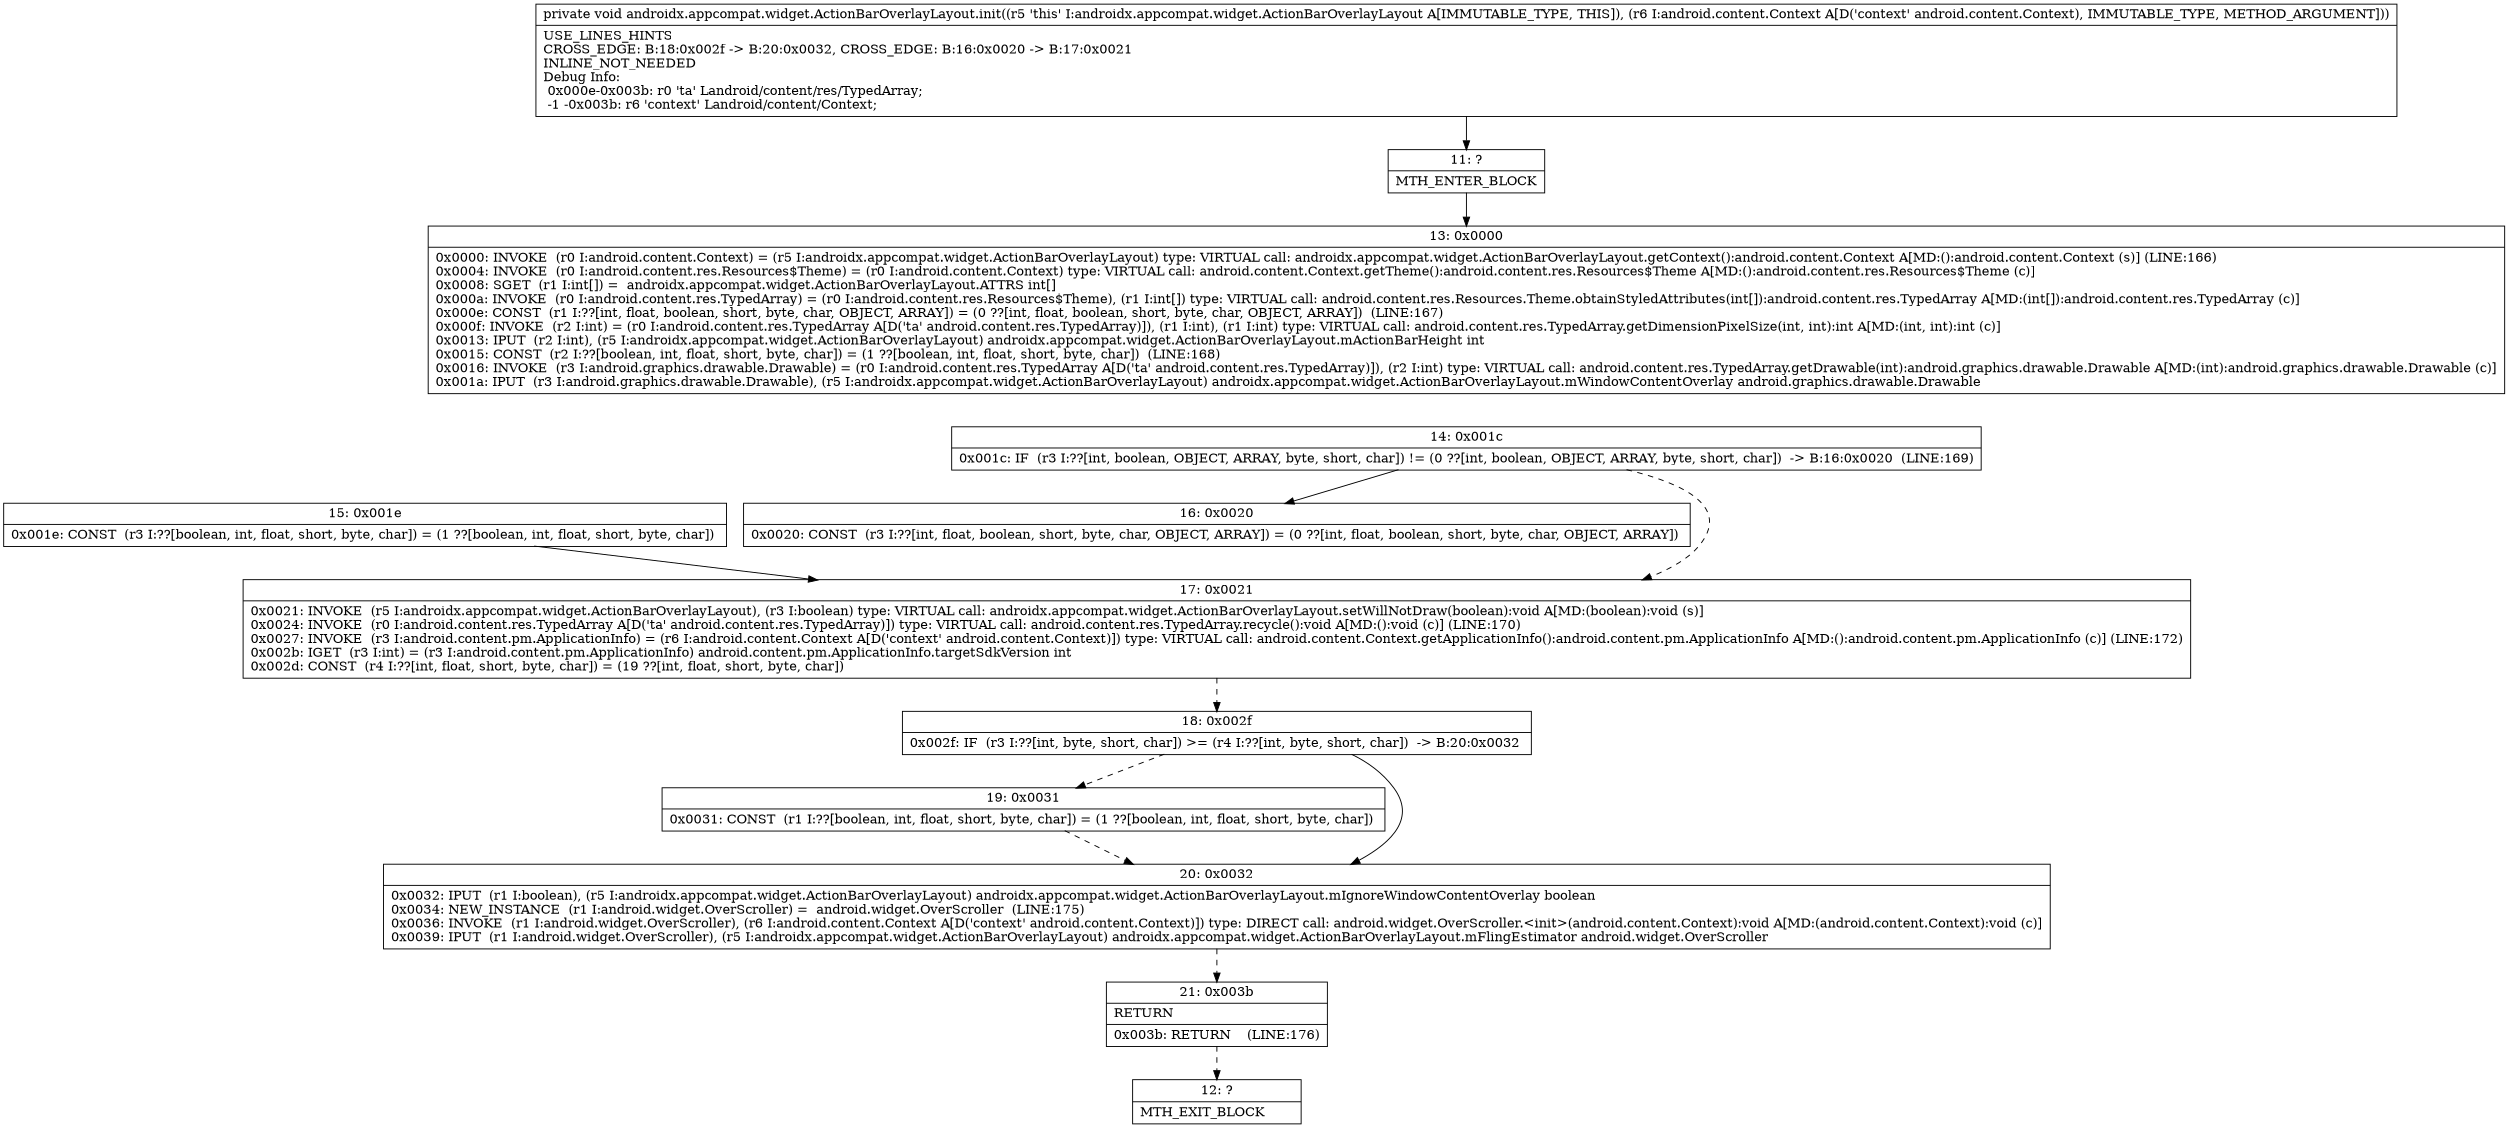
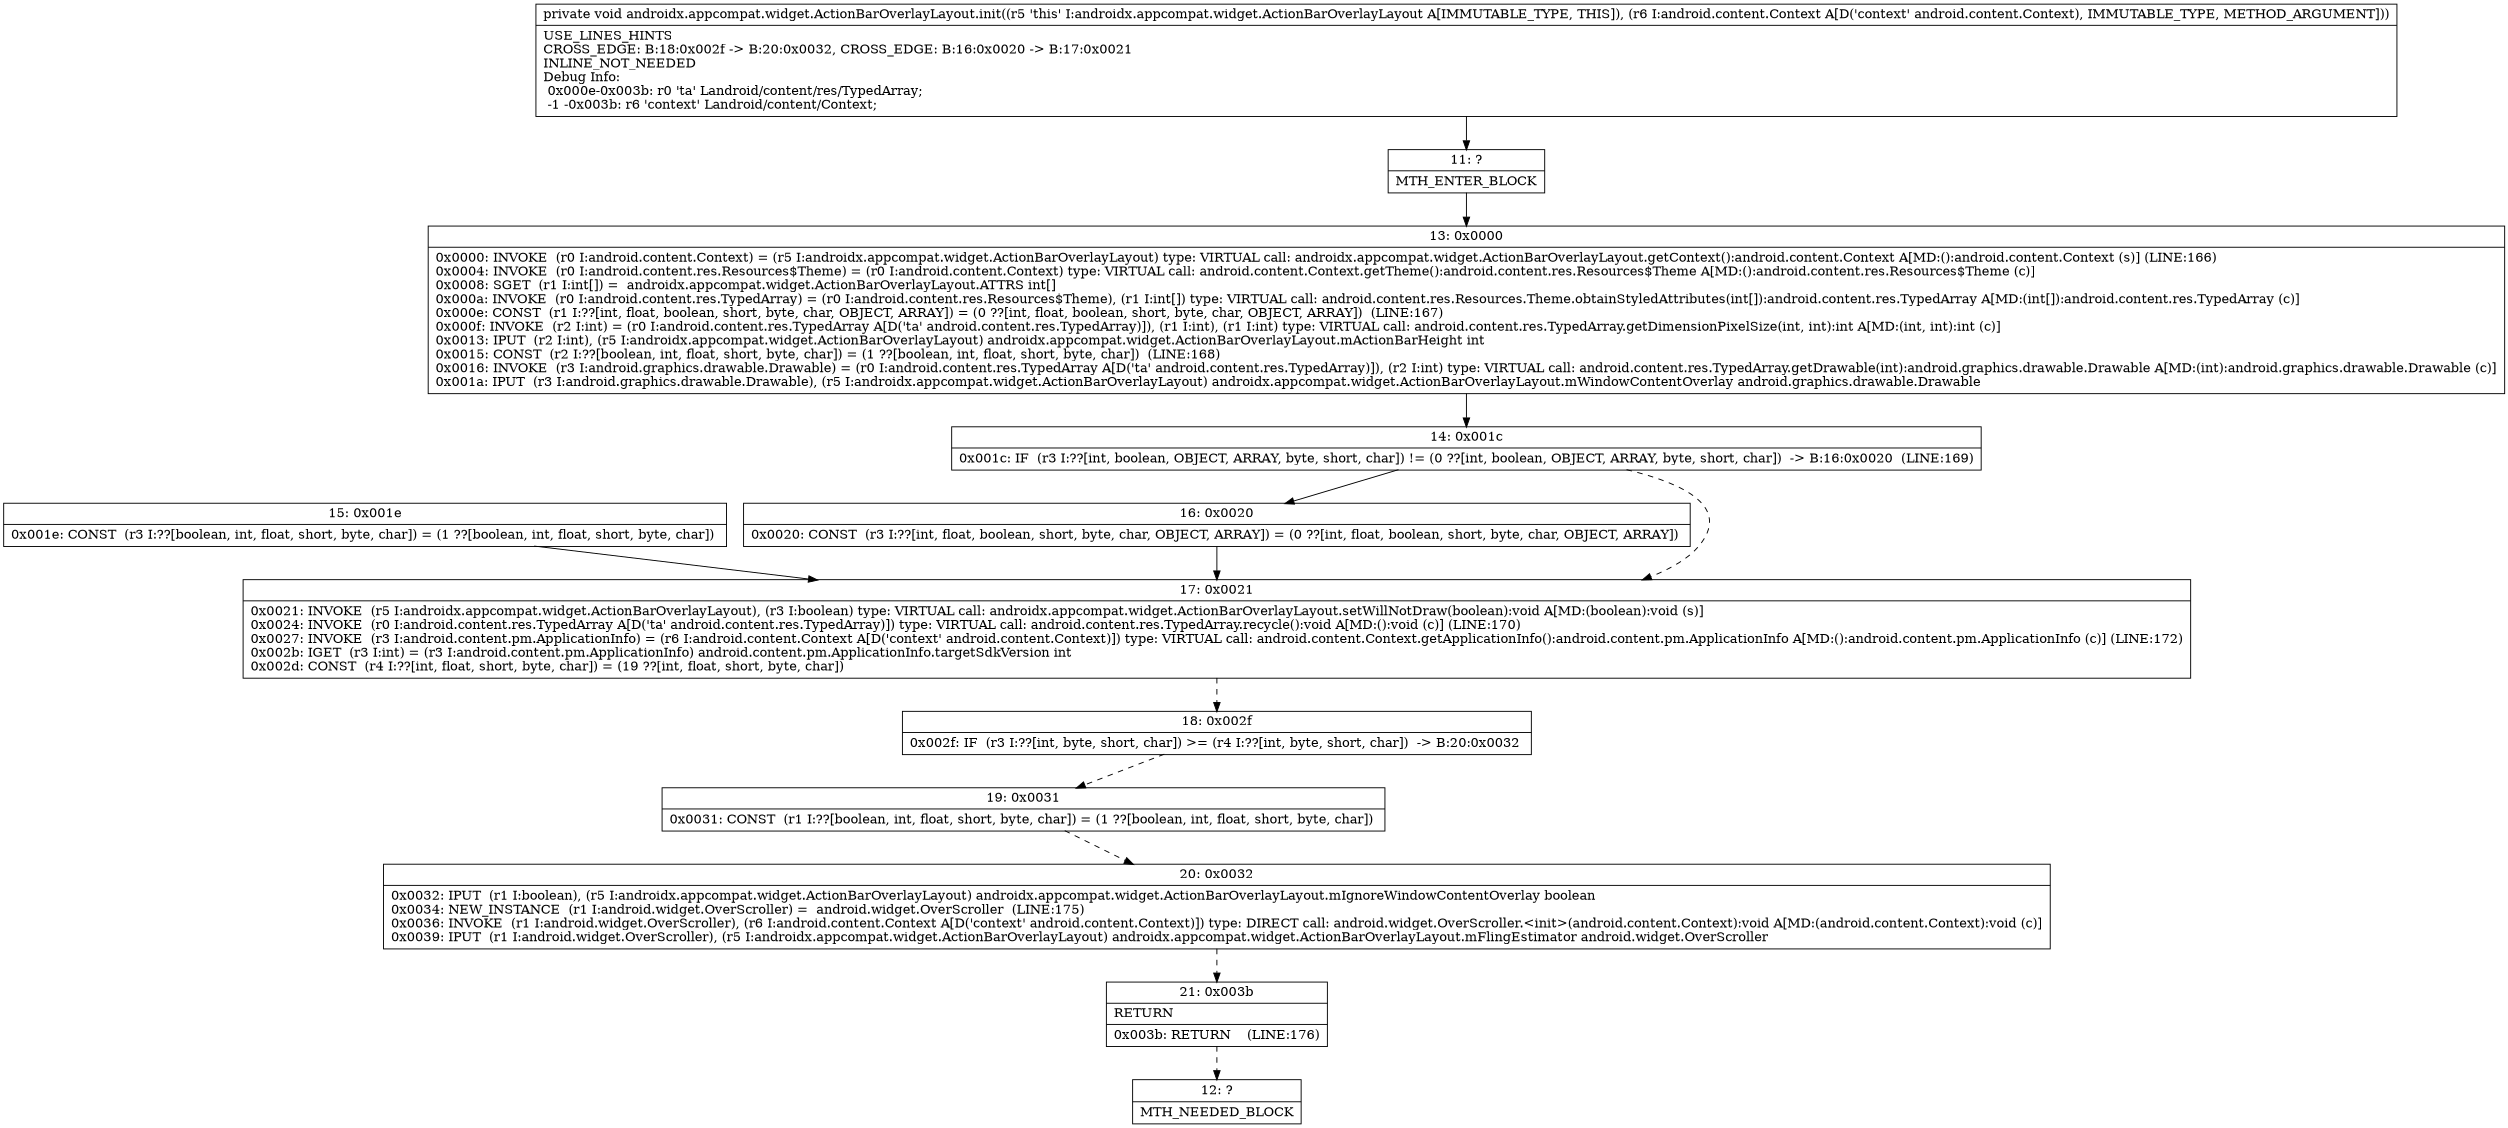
edge "13: 0x0000" -> "14: 0x001c": added
edge "16: 0x0020" -> "17: 0x0021": added
edge "18: 0x002f" -> "20: 0x0032": removed
node "12: ?": text "MTH_EXIT_BLOCK" -> "MTH_NEEDED_BLOCK"
